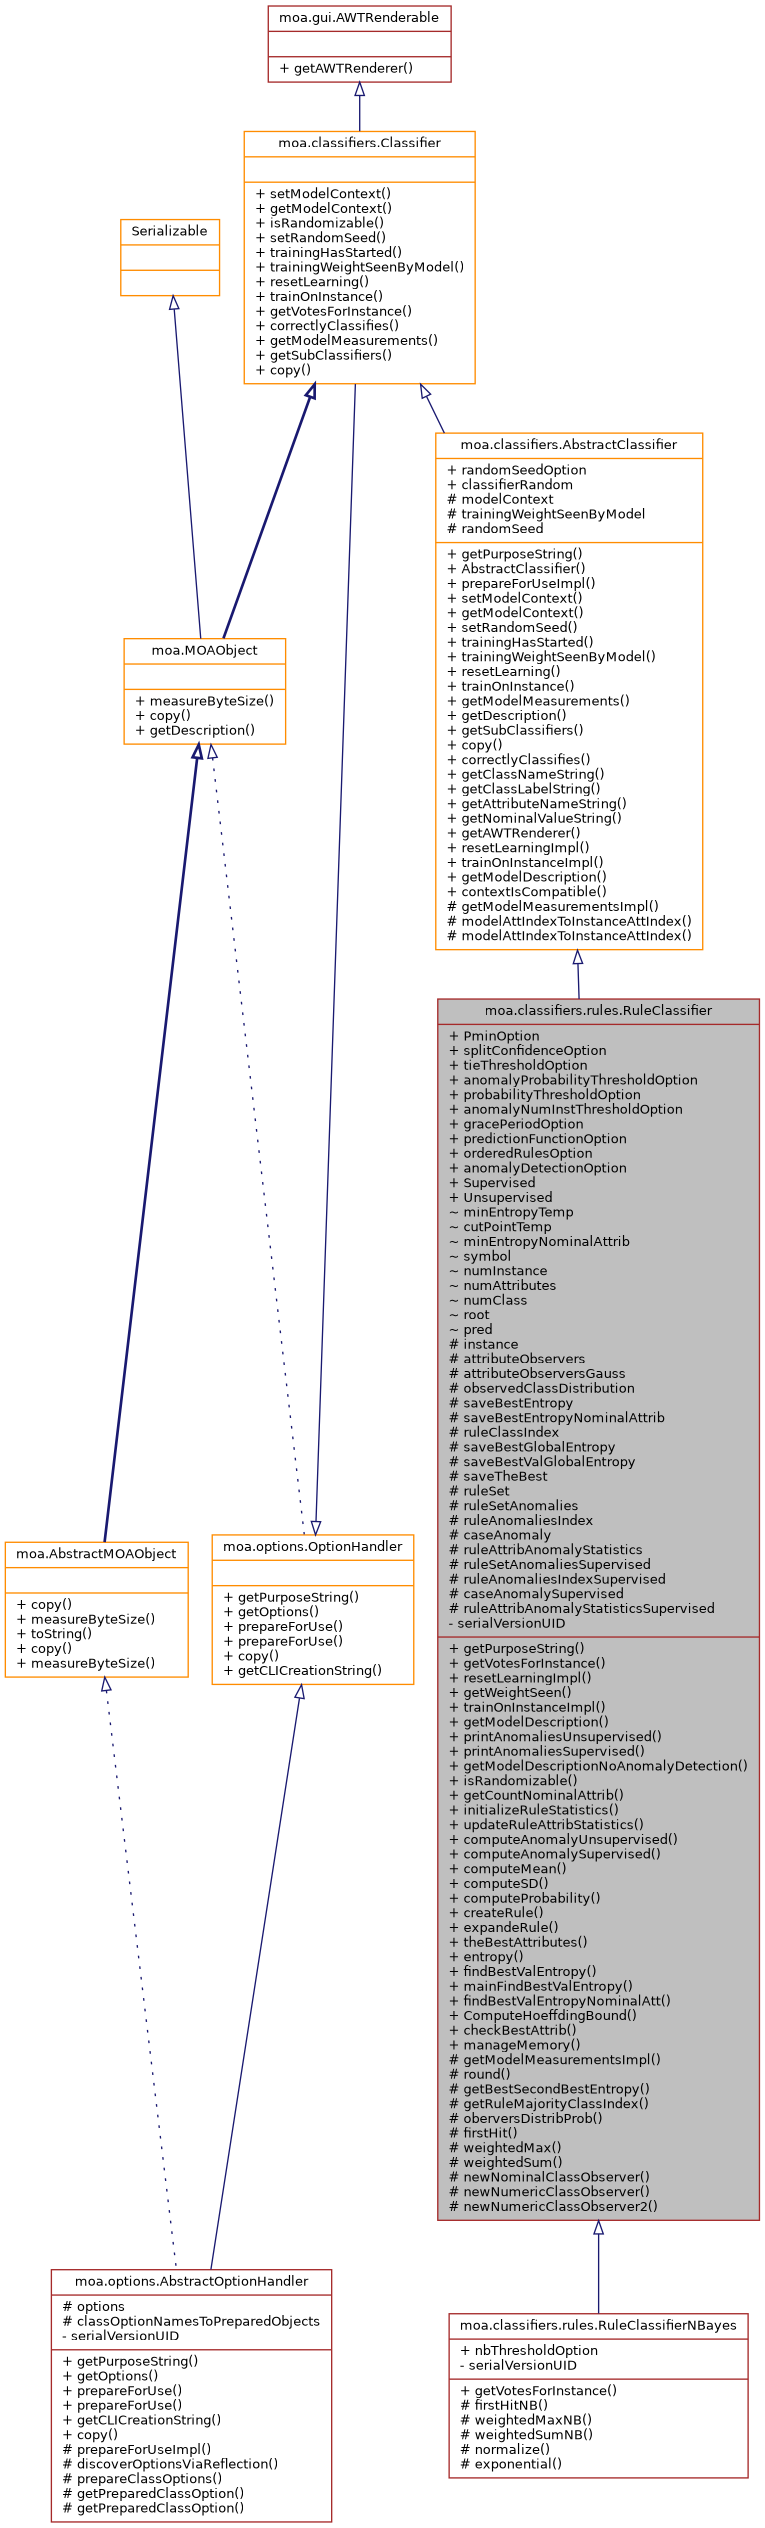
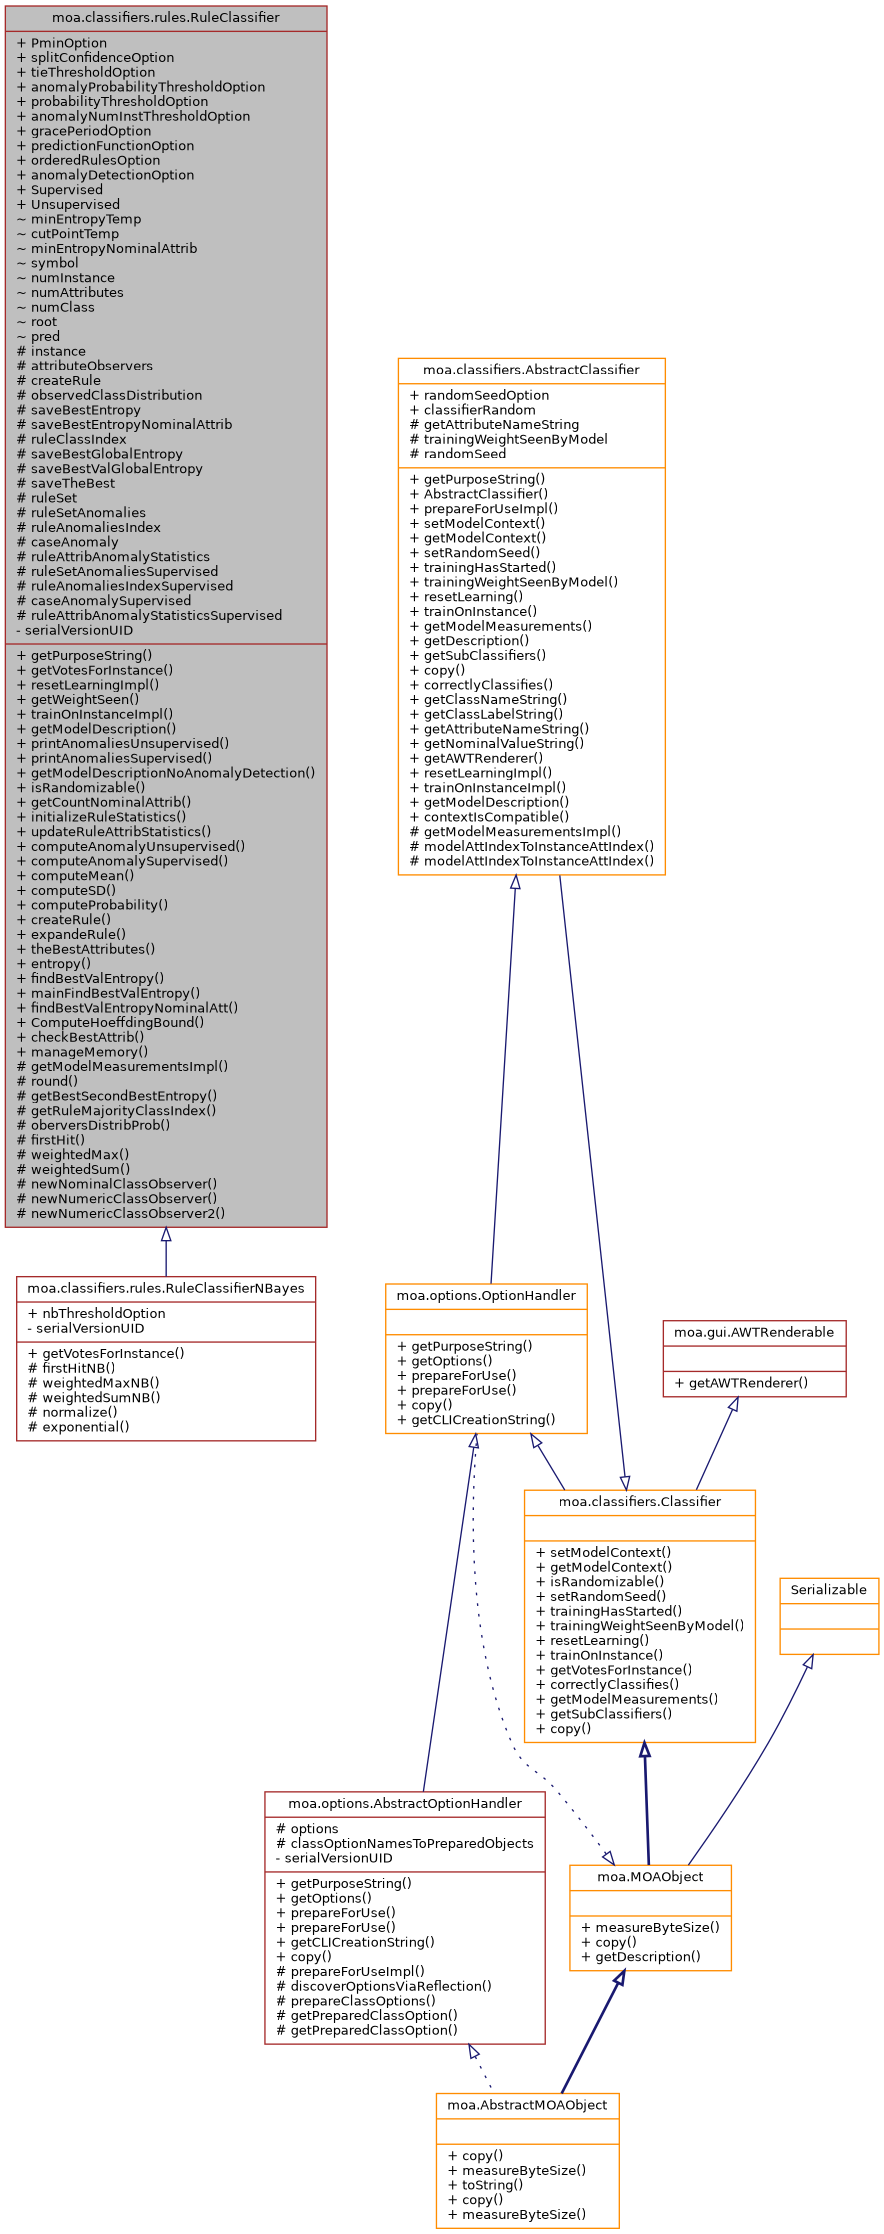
node "moa.classifiers.AbstractClassifier": text "# modelContext" -> "# getAttributeNameString"
edge "moa.classifiers.rules.RuleClassifier" -> "moa.classifiers.AbstractClassifier": now "moa.options.OptionHandler" -> "moa.classifiers.AbstractClassifier"
node "moa.classifiers.rules.RuleClassifier": text "# attributeObserversGauss" -> "# createRule"
edge "moa.options.AbstractOptionHandler" -> "moa.AbstractMOAObject": reversed
